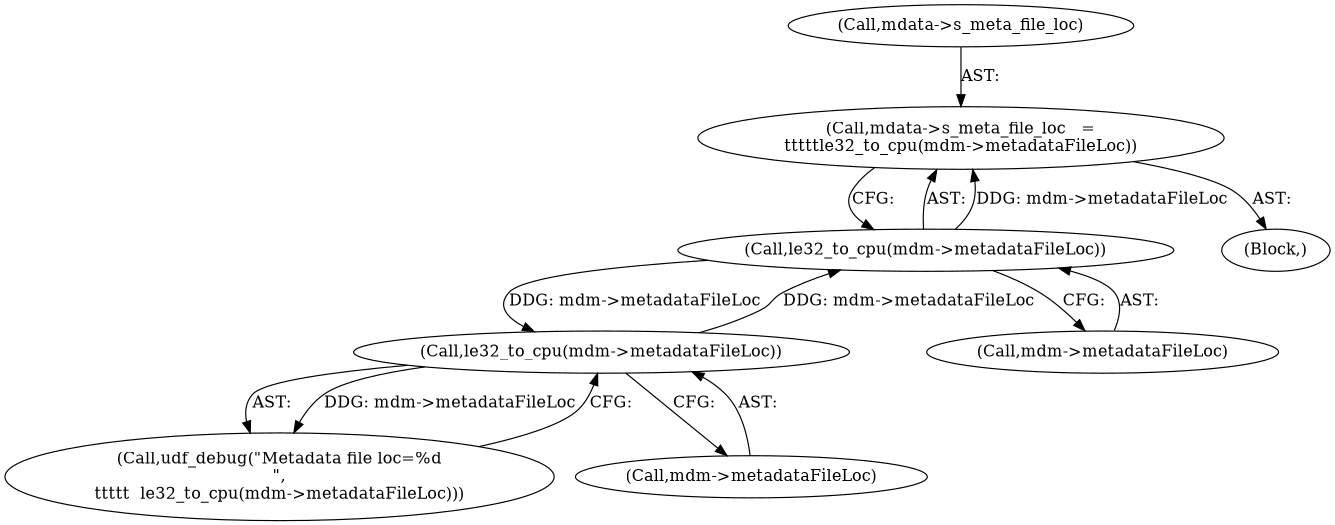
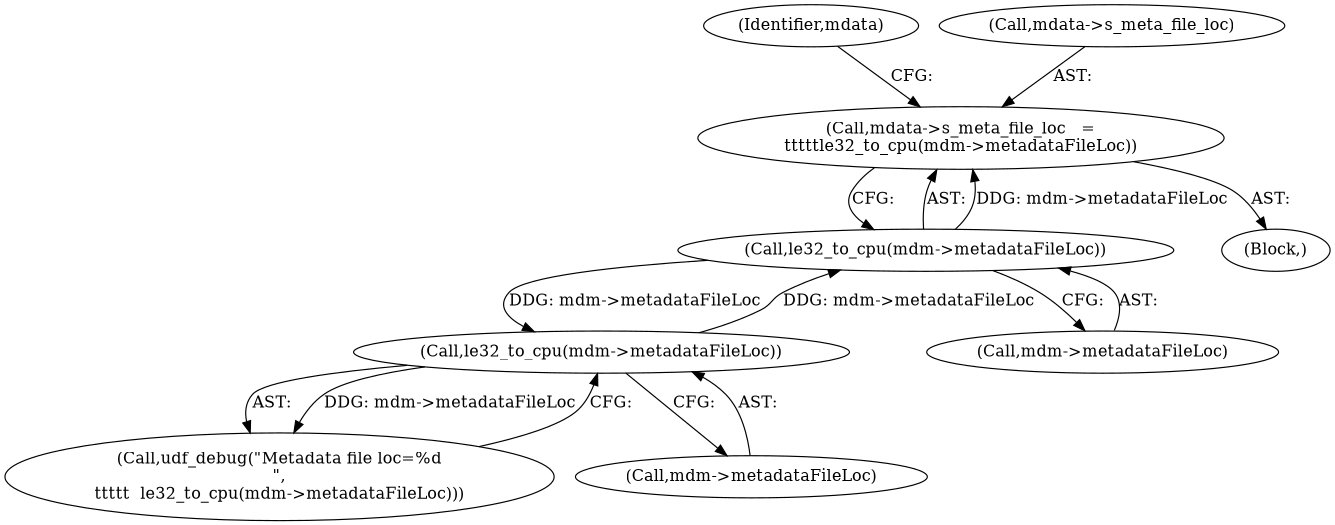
node "(Identifier,mdata)": added
